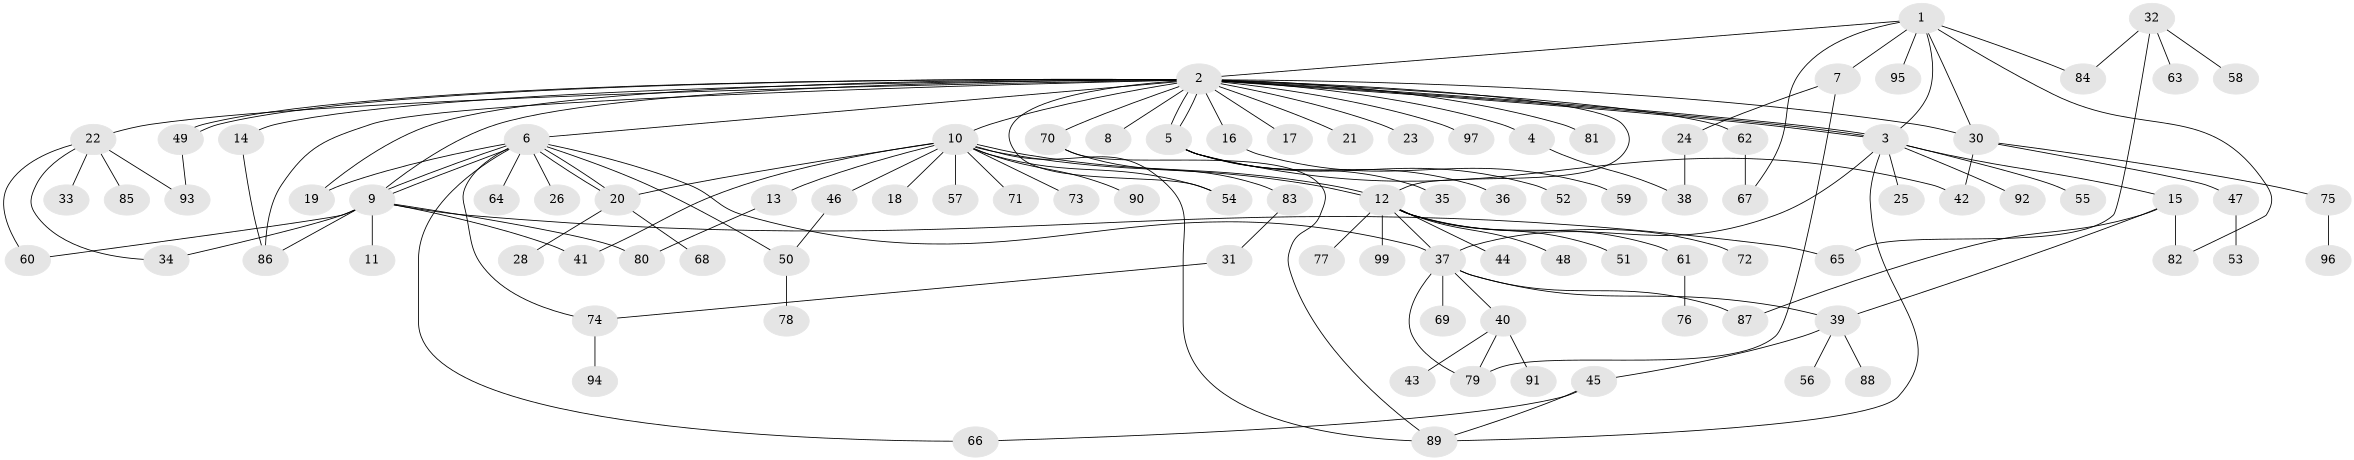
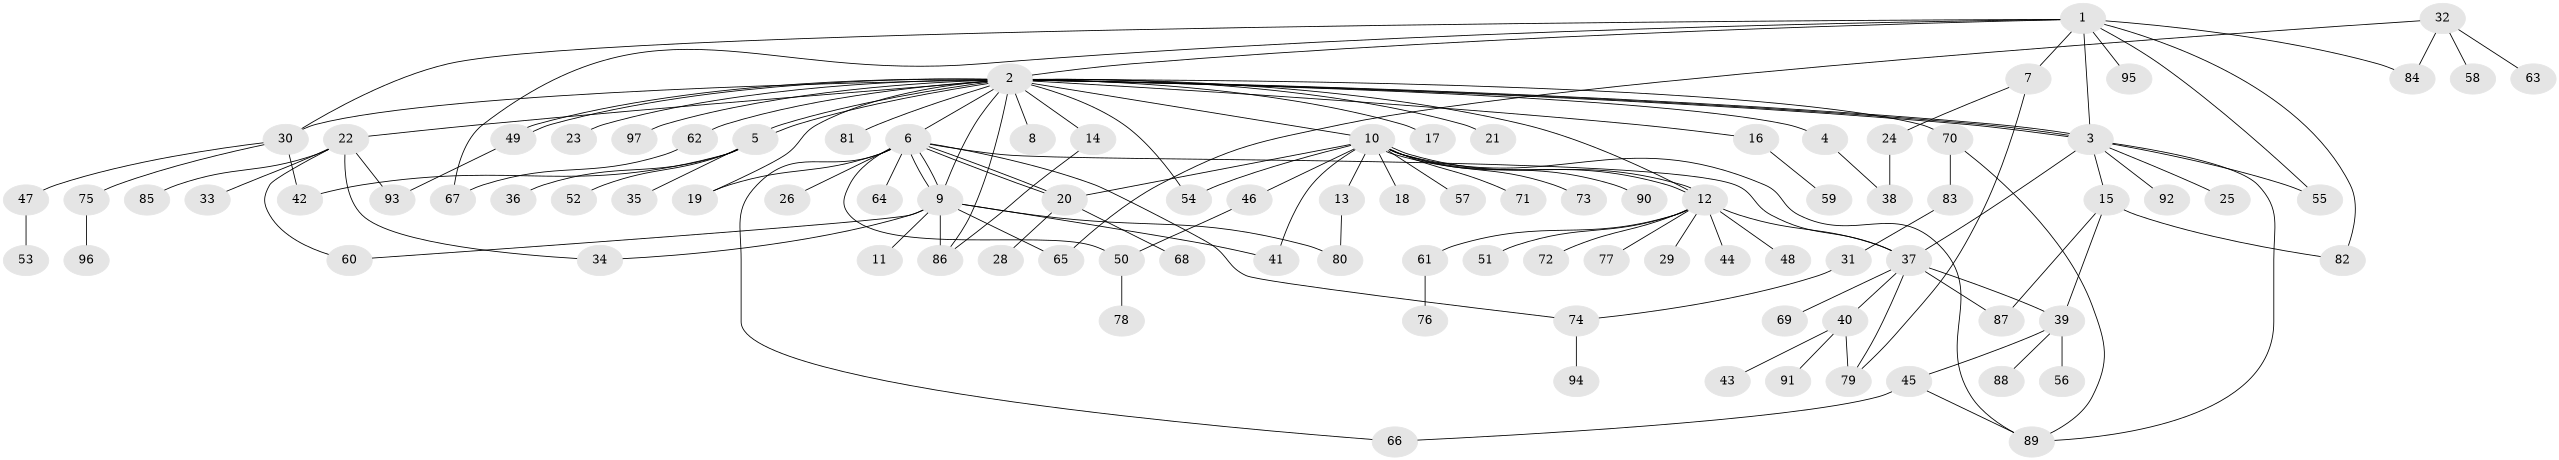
edge "1" -- "55": added
node "99": label "99" -> "29"
